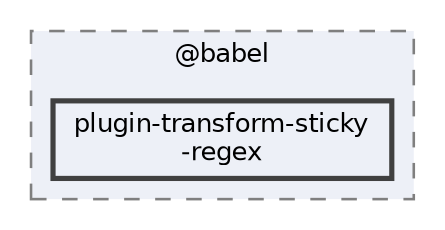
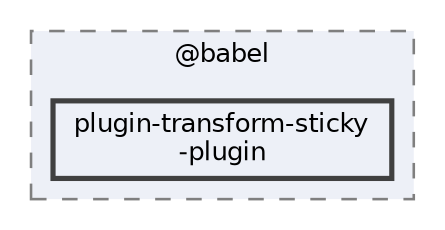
node "plugin-transform-sticky -regex": label "plugin-transform-sticky -regex" -> "plugin-transform-sticky -plugin"
